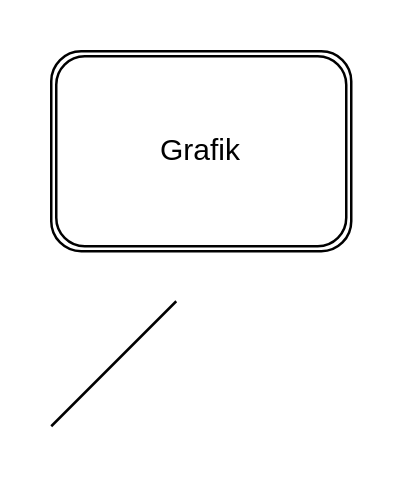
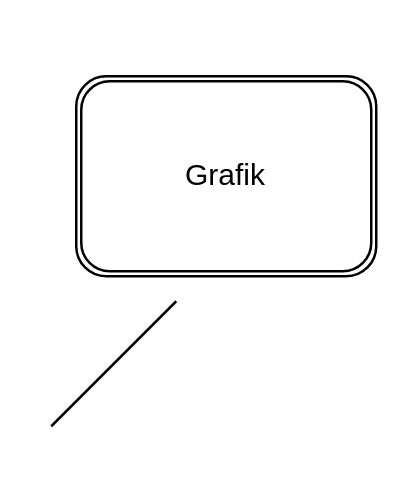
node "Grafik": moved (201, 151) -> (226, 176)
